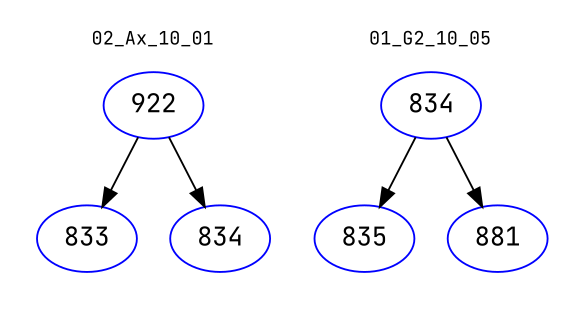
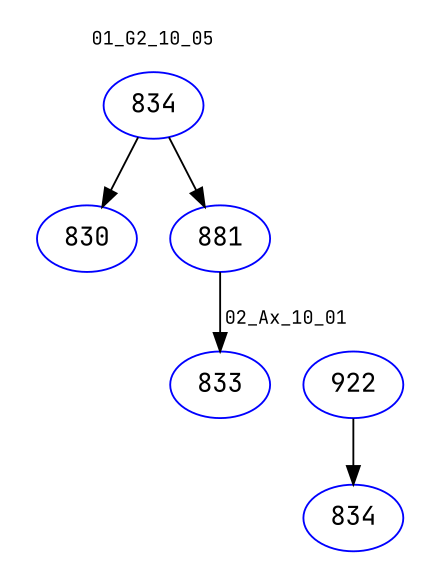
edge "922" -> "833": now "881" -> "833"
node "835": label "835" -> "830"
